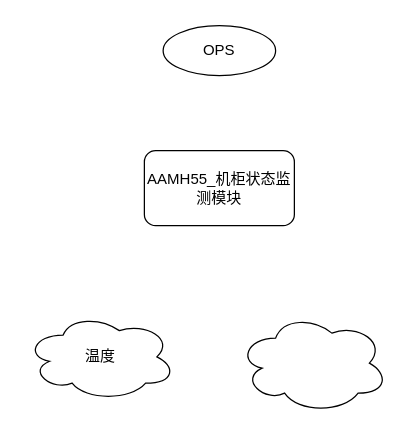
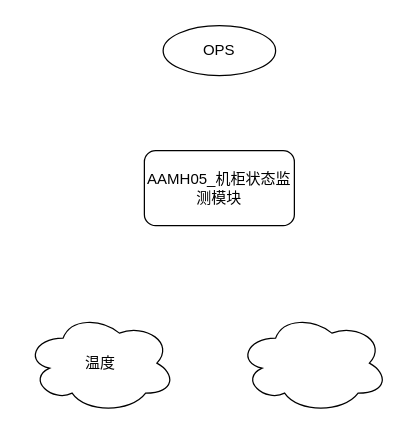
node "AAMH55_机柜状态监测模块": label "AAMH55_机柜状态监测模块" -> "AAMH05_机柜状态监测模块"
node "温度": size 150x88 -> 150x100
